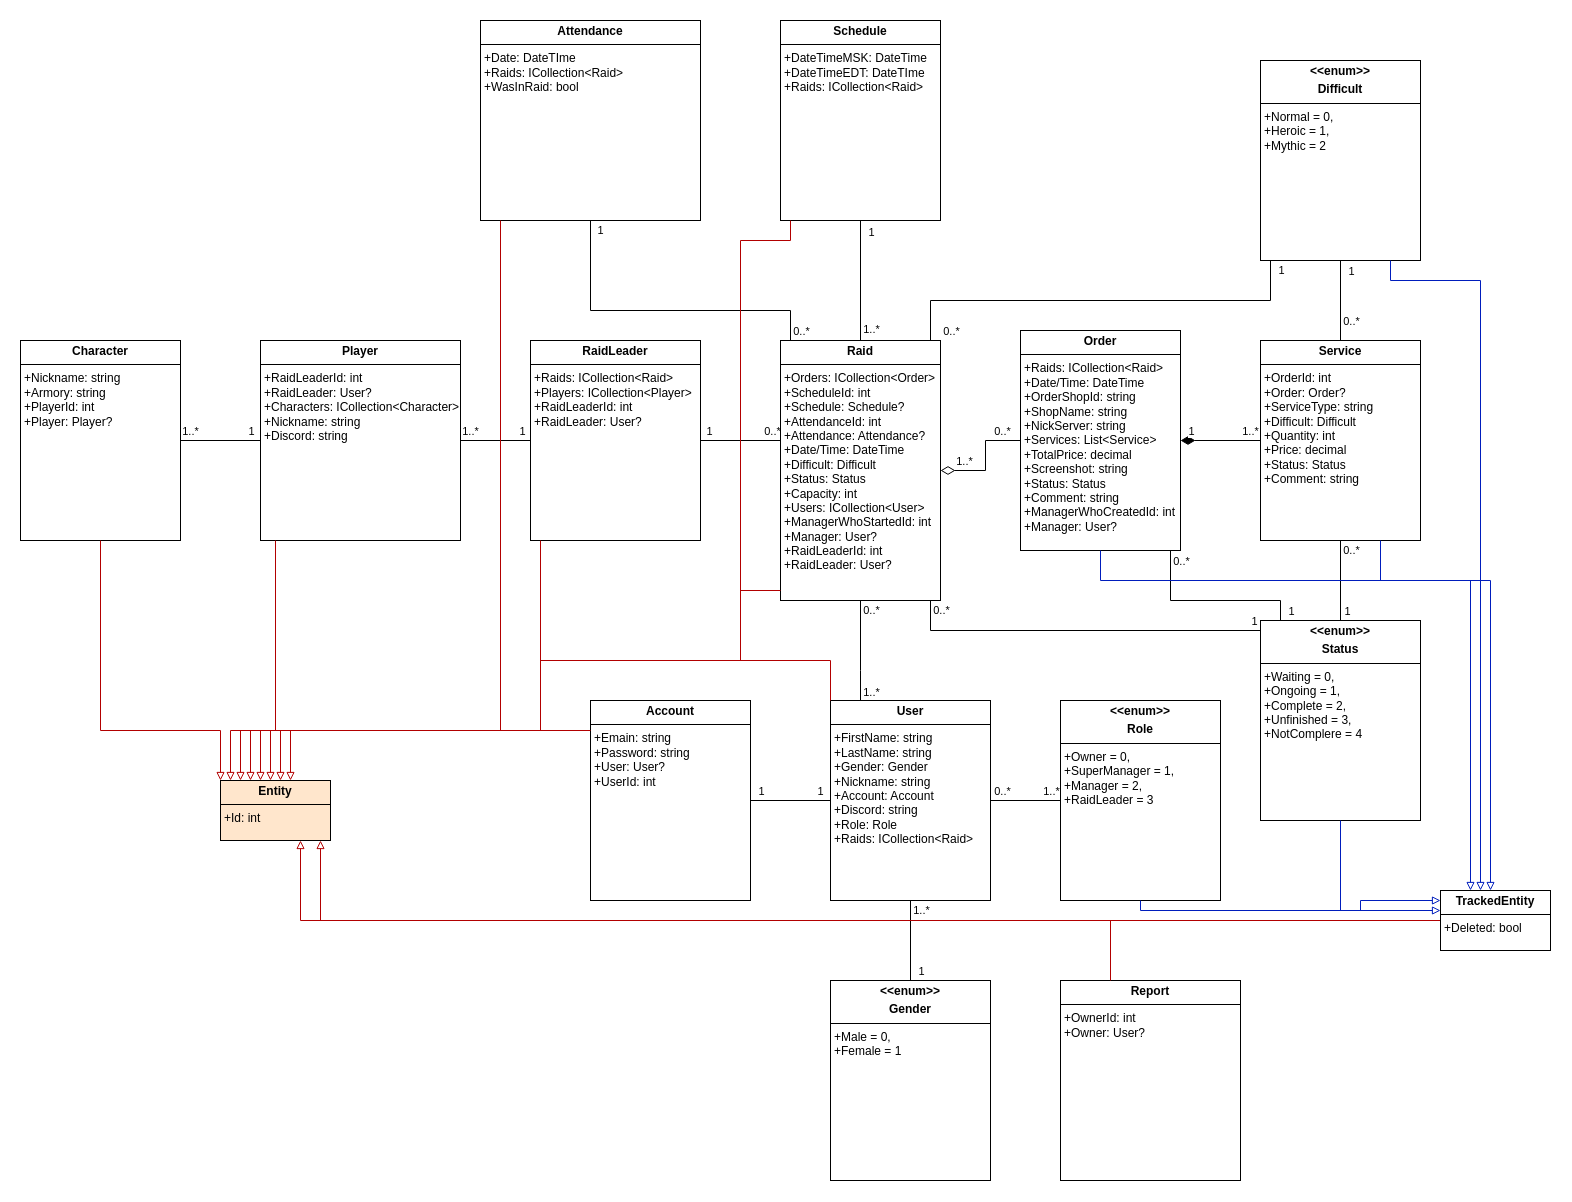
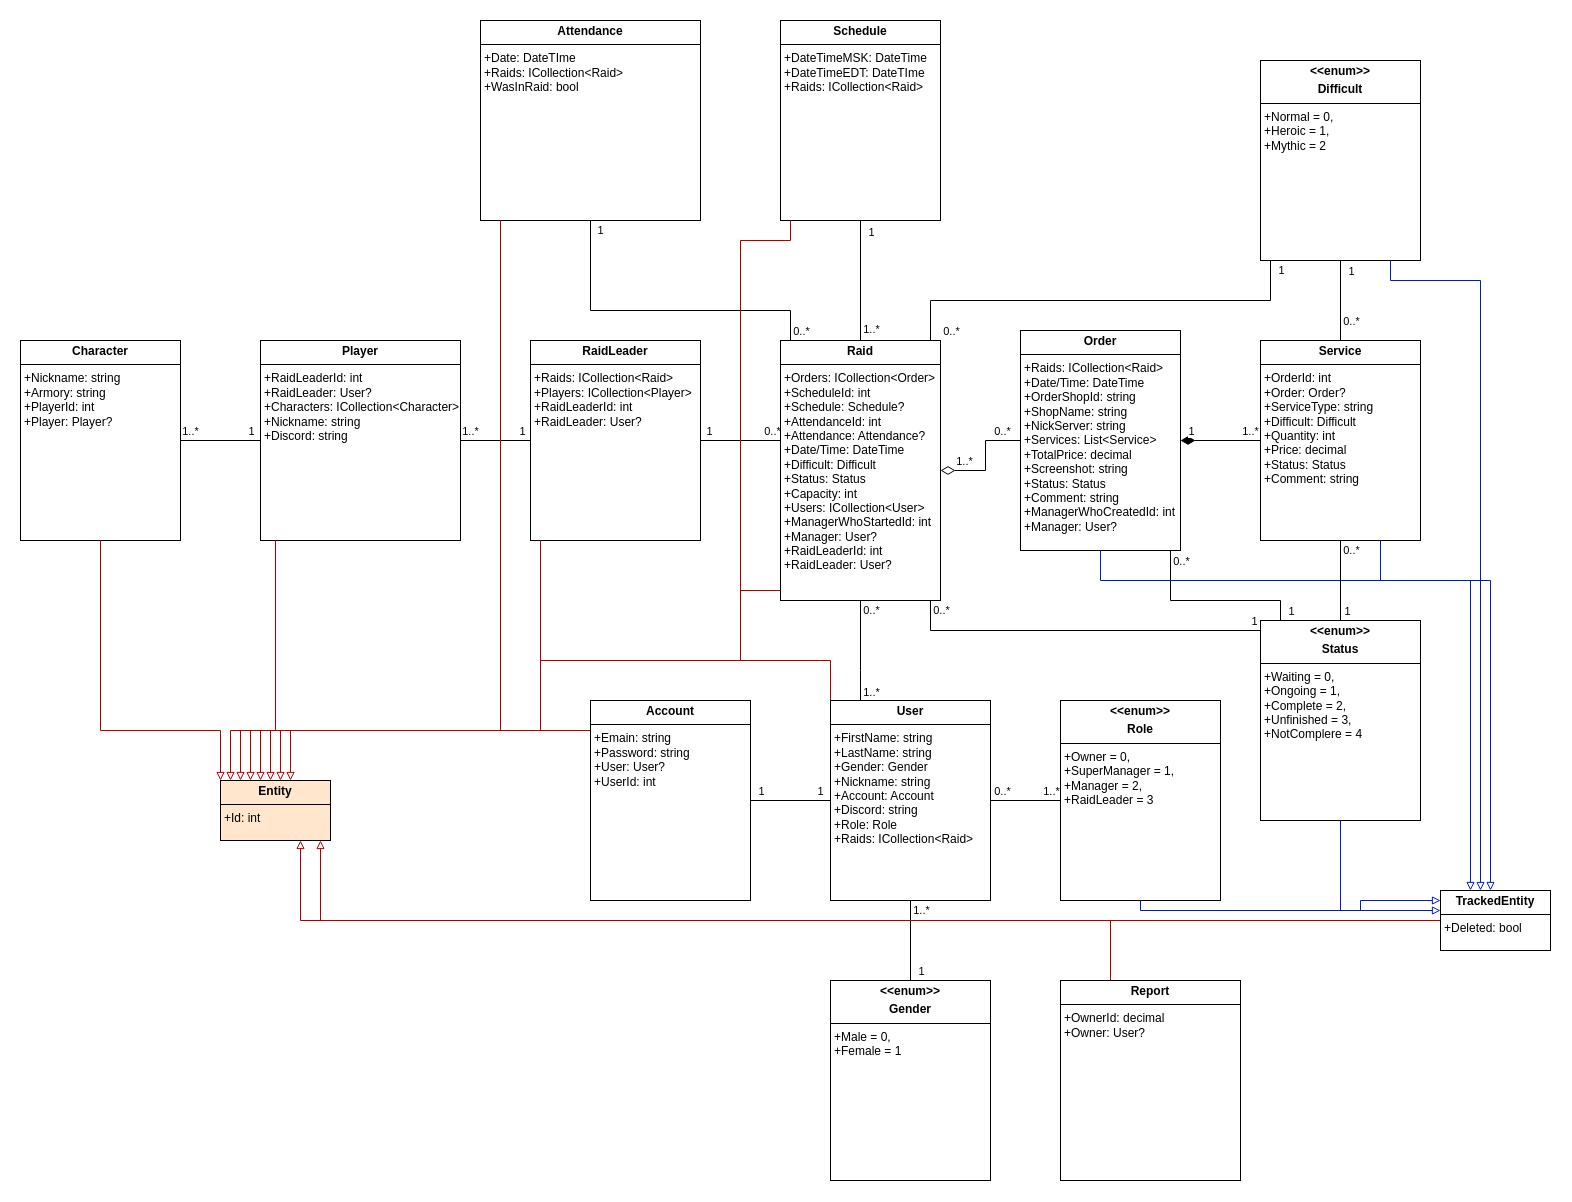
node "Report +OwnerId: int +Owner: User?": label "Report +OwnerId: int +Owner: User?" -> "Report +OwnerId: decimal +Owner: User?"
